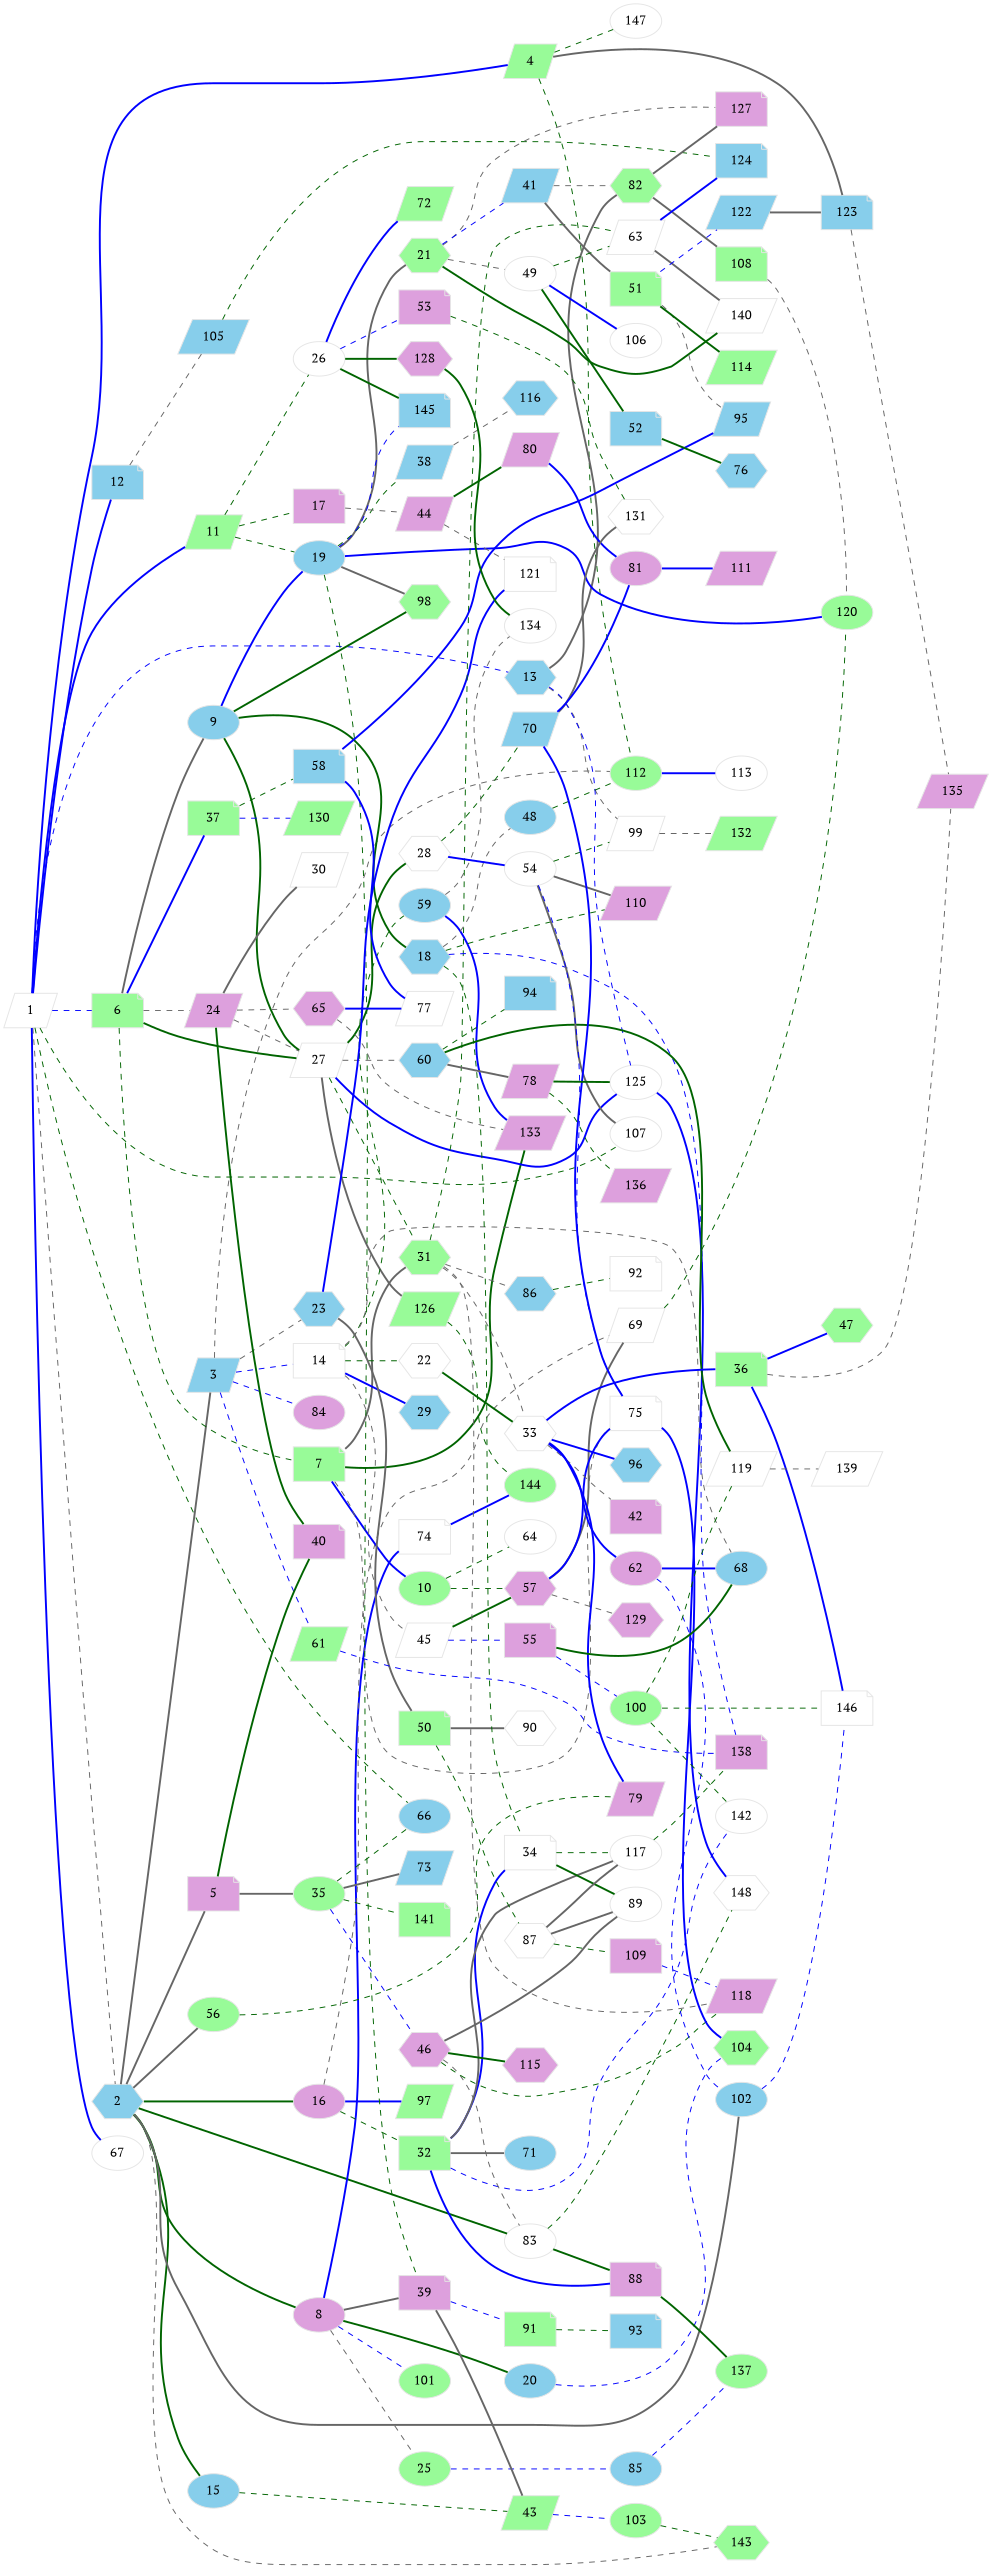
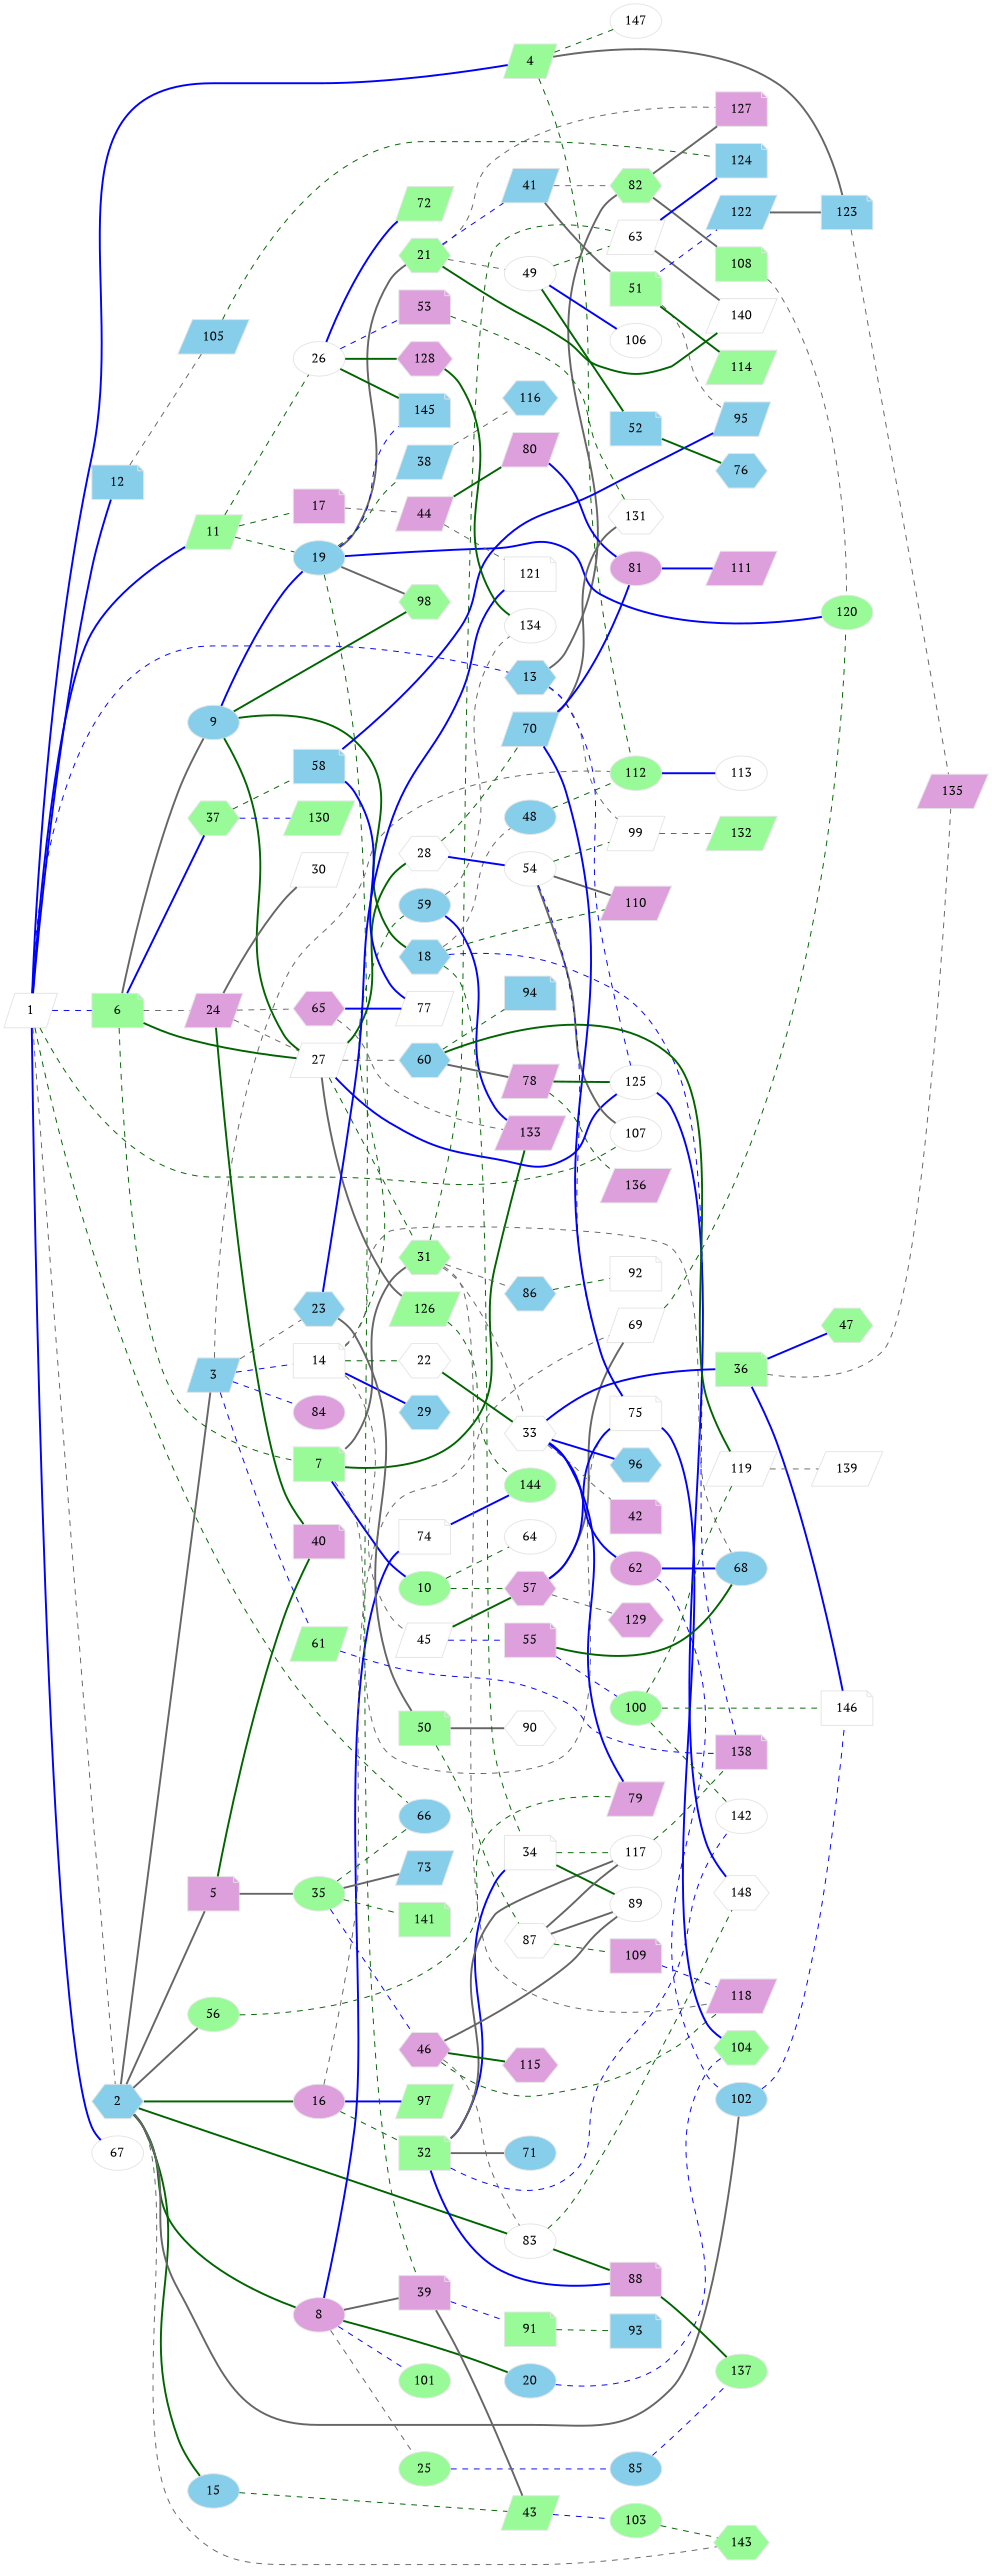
node "37": shape note -> hexagon
